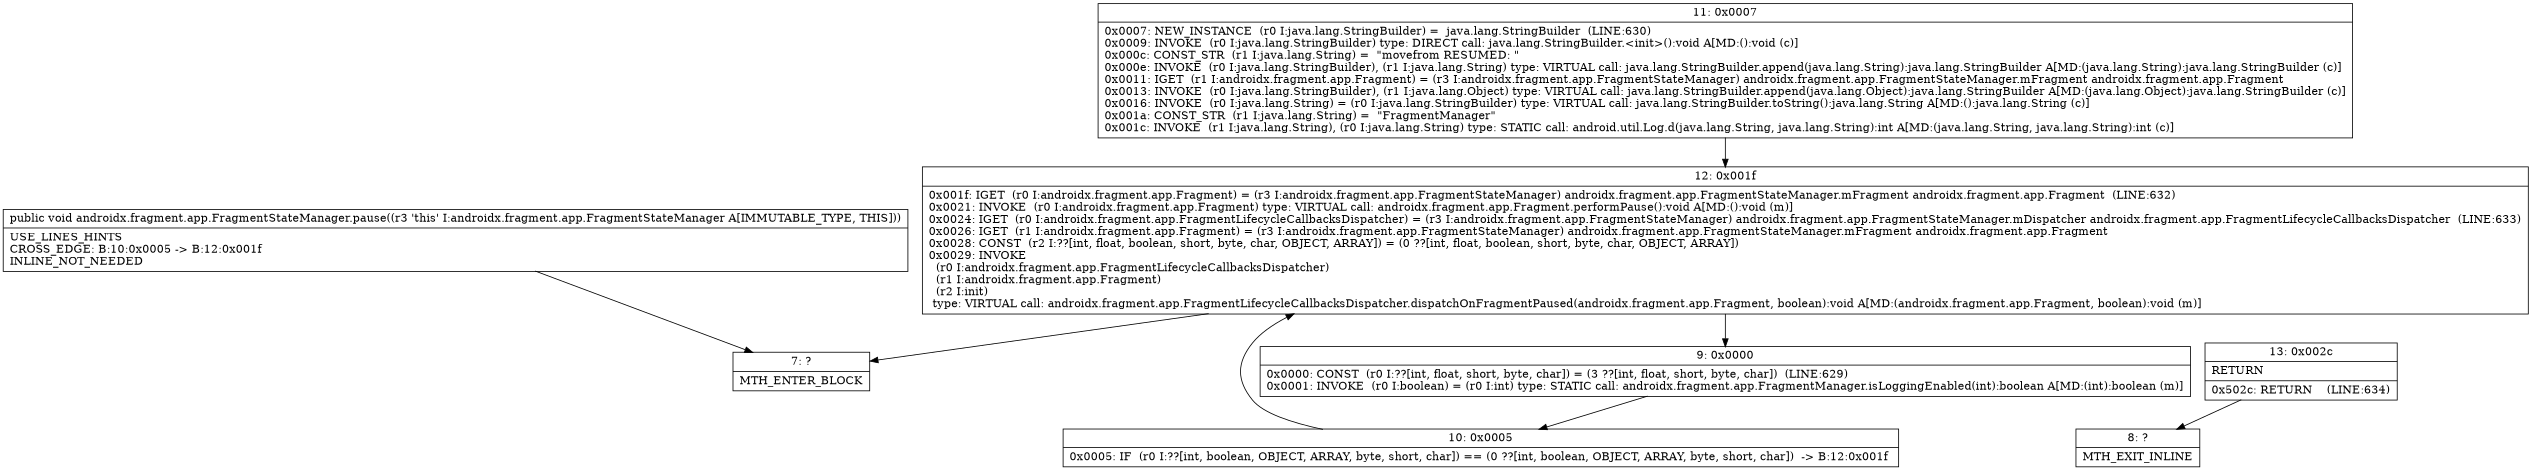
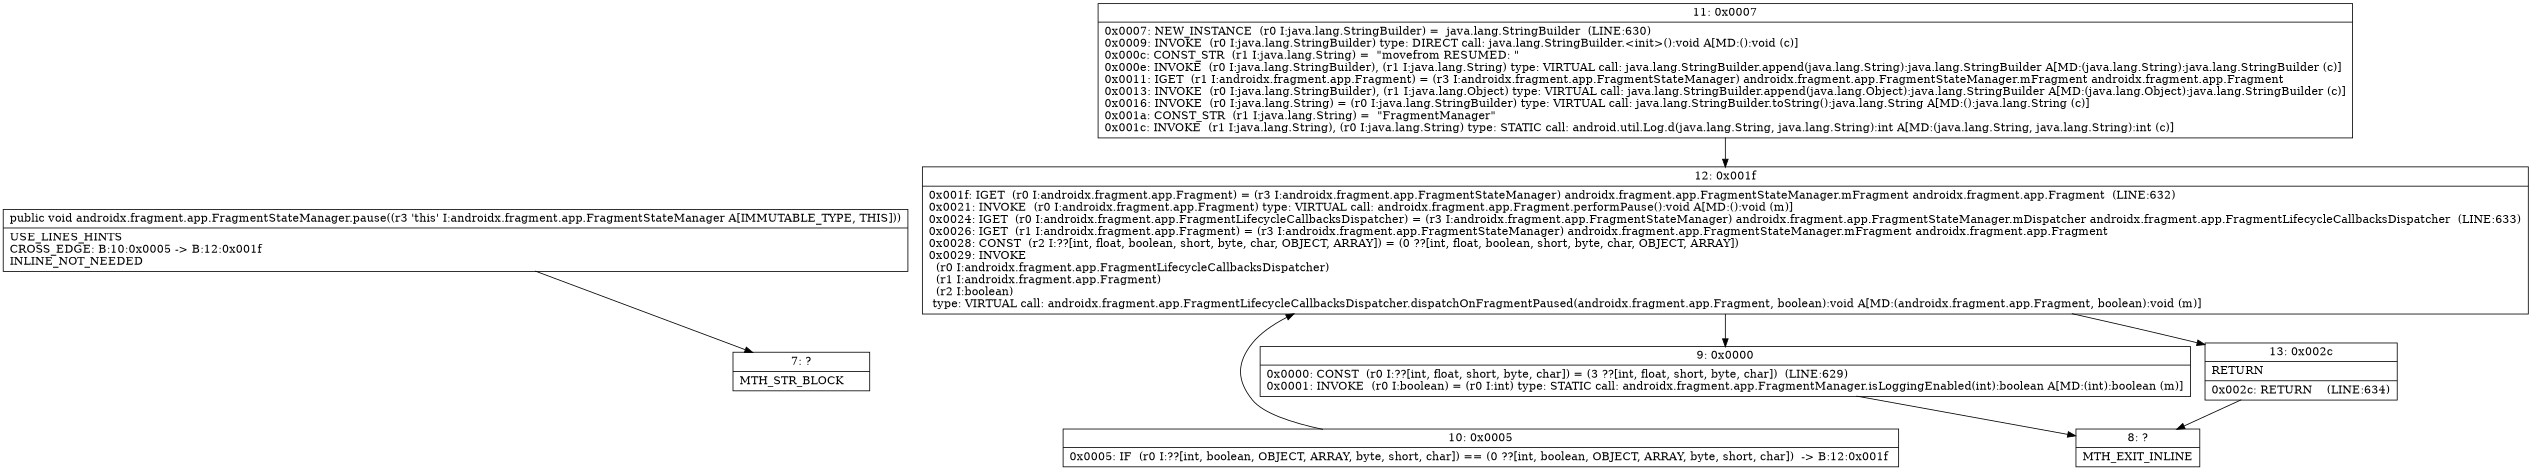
node "12: 0x001f": text "(r2 I:init)" -> "(r2 I:boolean)"
edge "12: 0x001f" -> "7: ?": now "12: 0x001f" -> "13: 0x002c"
node "7: ?": text "MTH_ENTER_BLOCK" -> "MTH_STR_BLOCK"
node "13: 0x002c": text "0x502c: RETURN    (LINE:634)" -> "0x002c: RETURN    (LINE:634)"
edge "9: 0x0000" -> "10: 0x0005": now "9: 0x0000" -> "8: ?"
